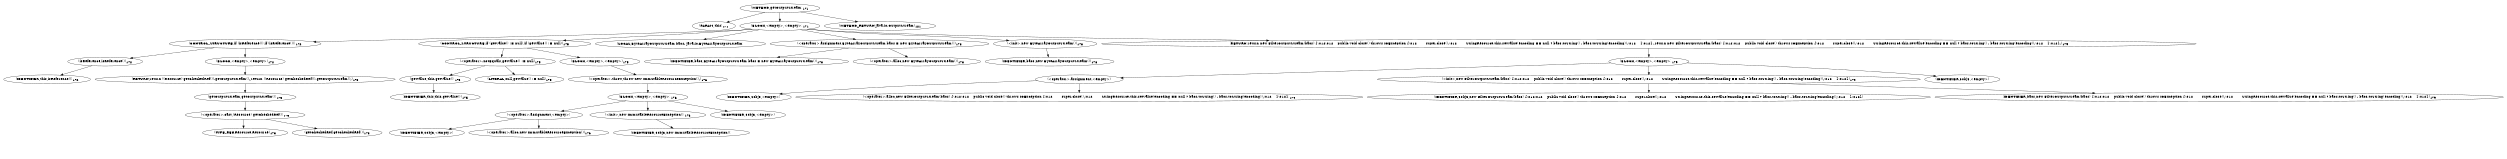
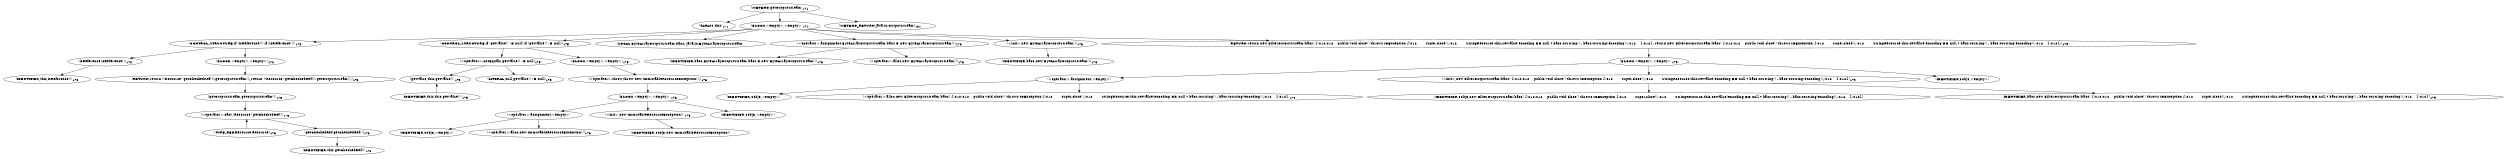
edge "(getValue,this.getValue())" -> "(IDENTIFIER,this,this.getValue())": reversed
edge "(<operator>.cast,(Resource) getCheckedRef())" -> "(TYPE_REF,Resource,Resource)": reversed
node "(IDENTIFIER,this,getCheckedRef())": added
